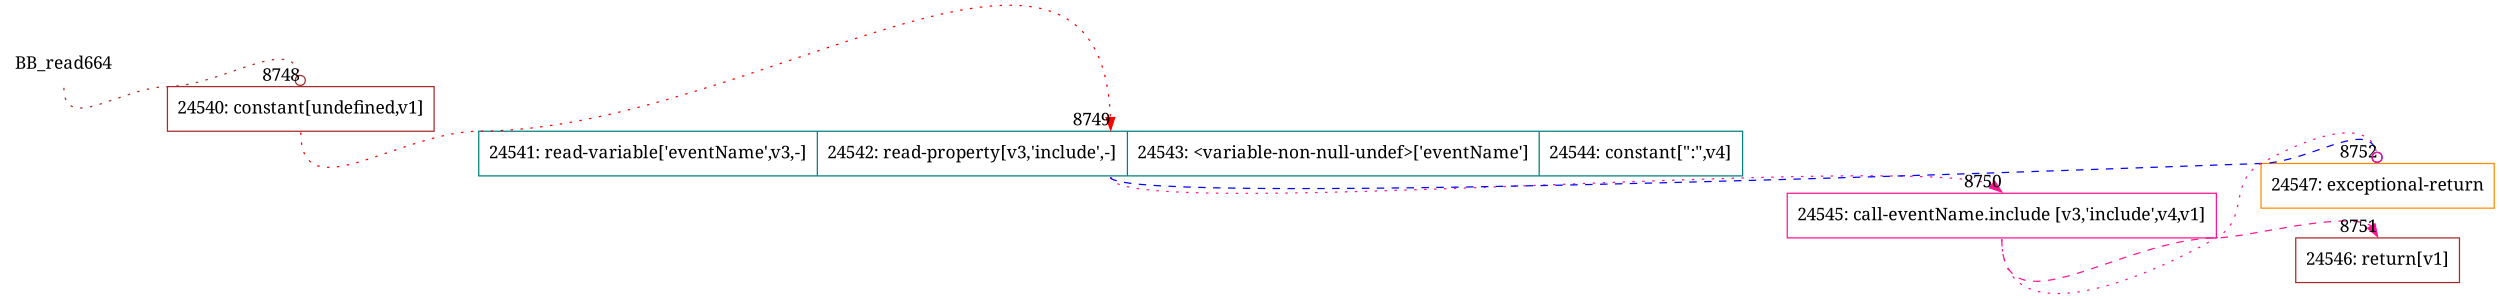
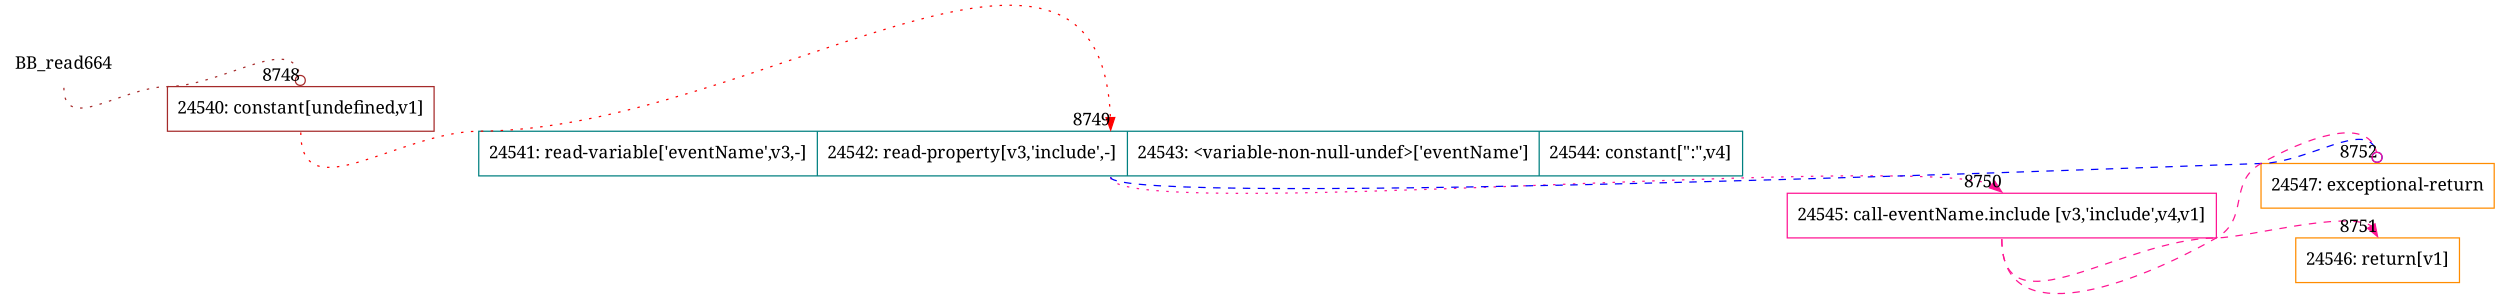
edge "24545: call-eventName.include [v3,'include',v4,v1]" -> "24547: exceptional-return": style dotted -> dashed
node "24546: return[v1]": color brown -> darkorange
